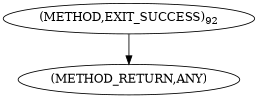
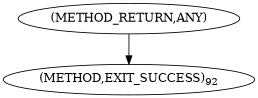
edge "(METHOD,EXIT_SUCCESS)" -> "(METHOD_RETURN,ANY)": reversed
